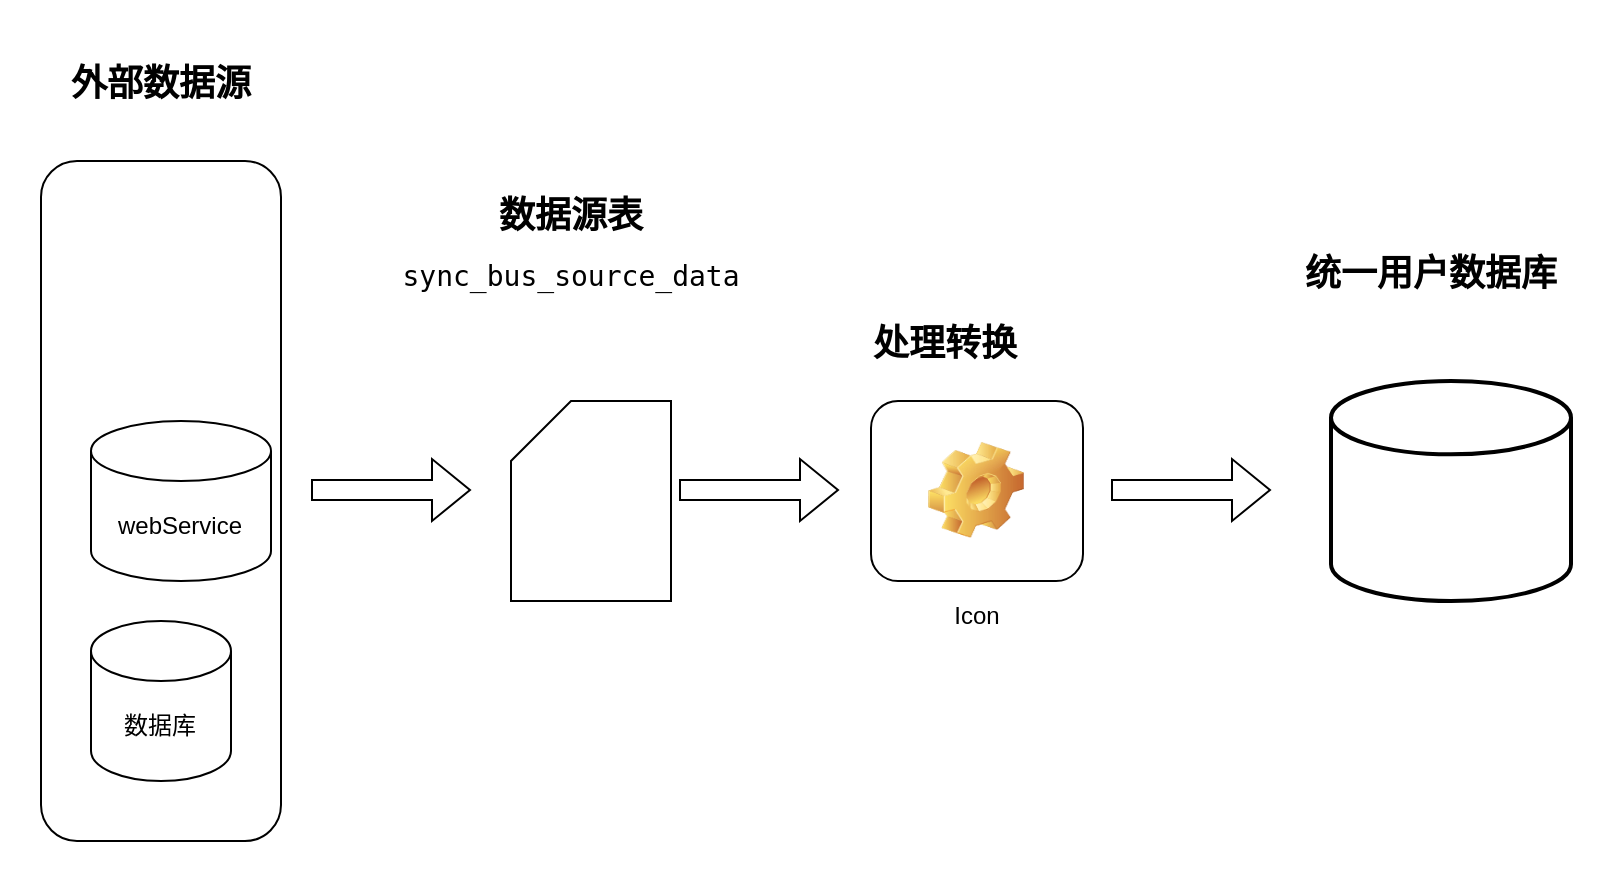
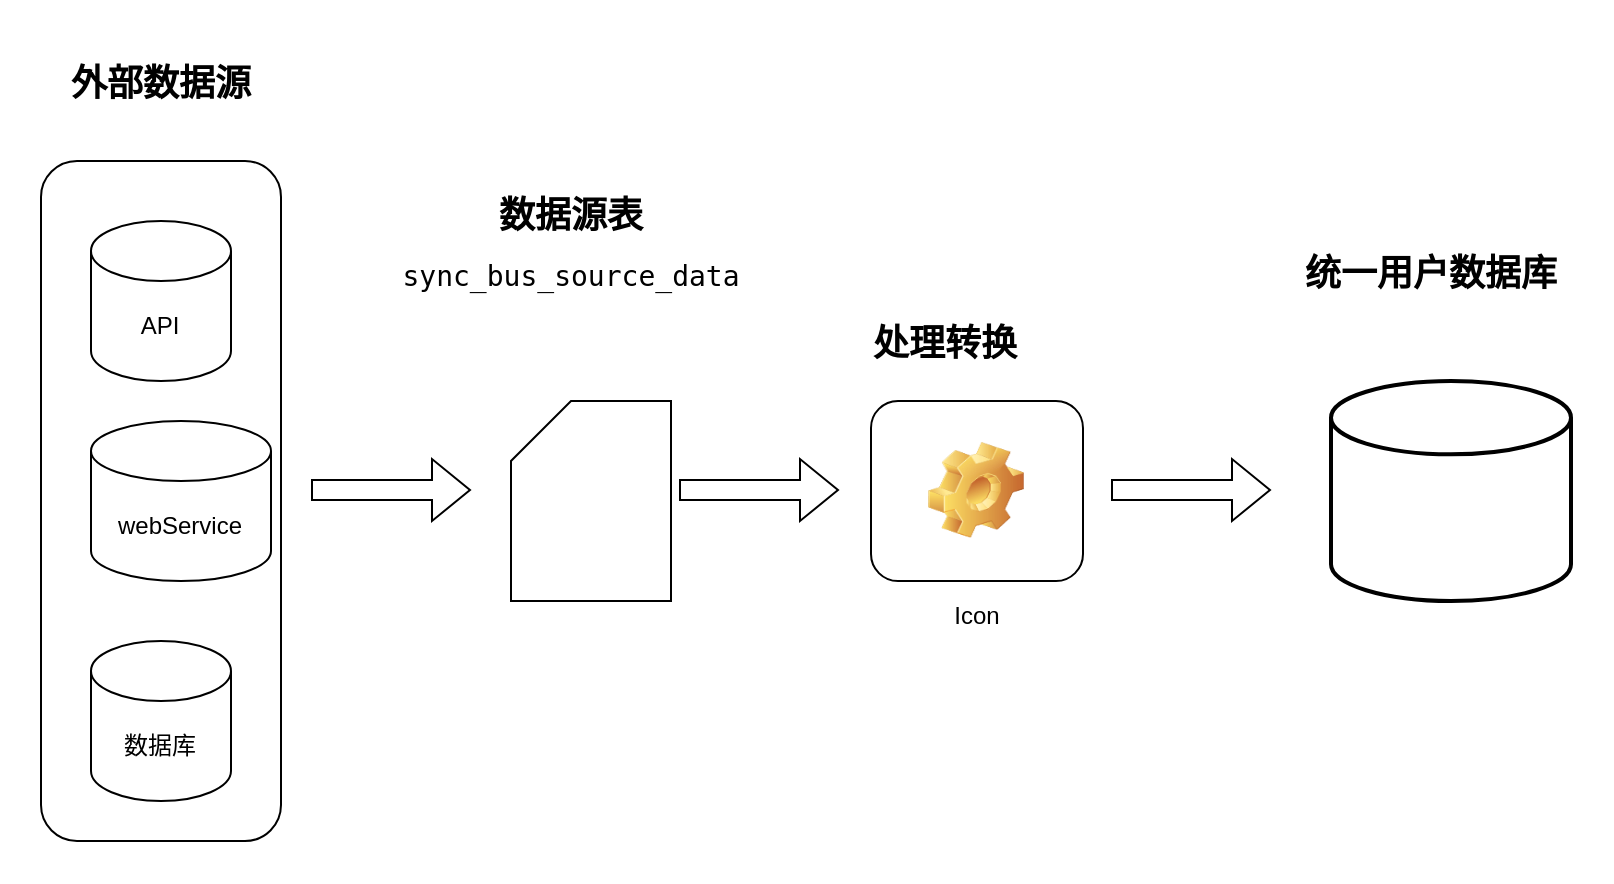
node "API": added
node "数据库": moved (161, 701) -> (161, 721)
